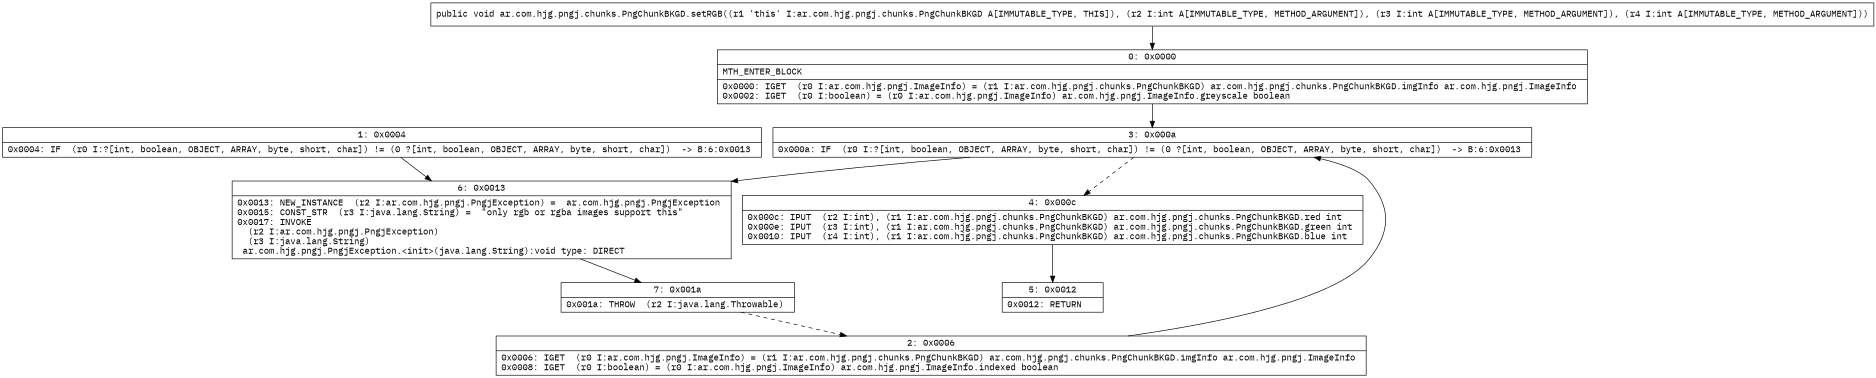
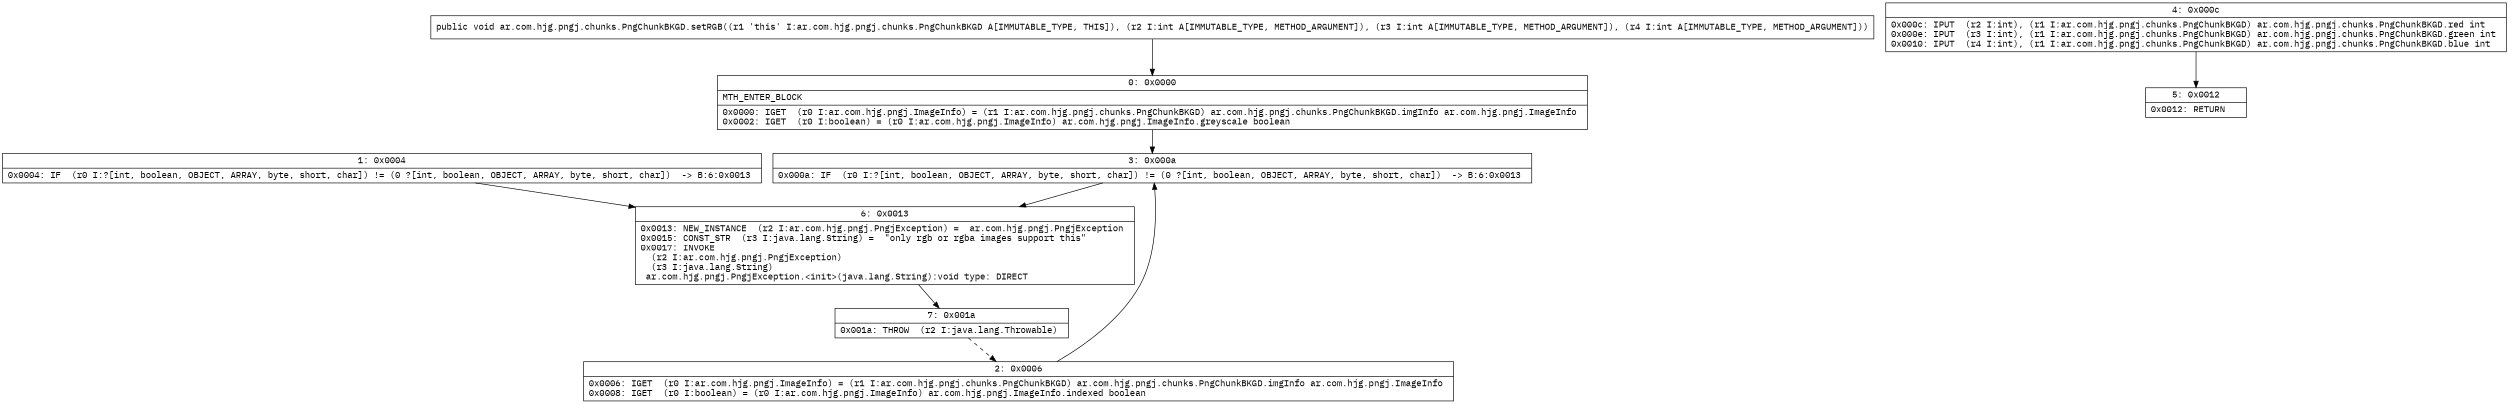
edge "3: 0x000a" -> "4: 0x000c": removed
